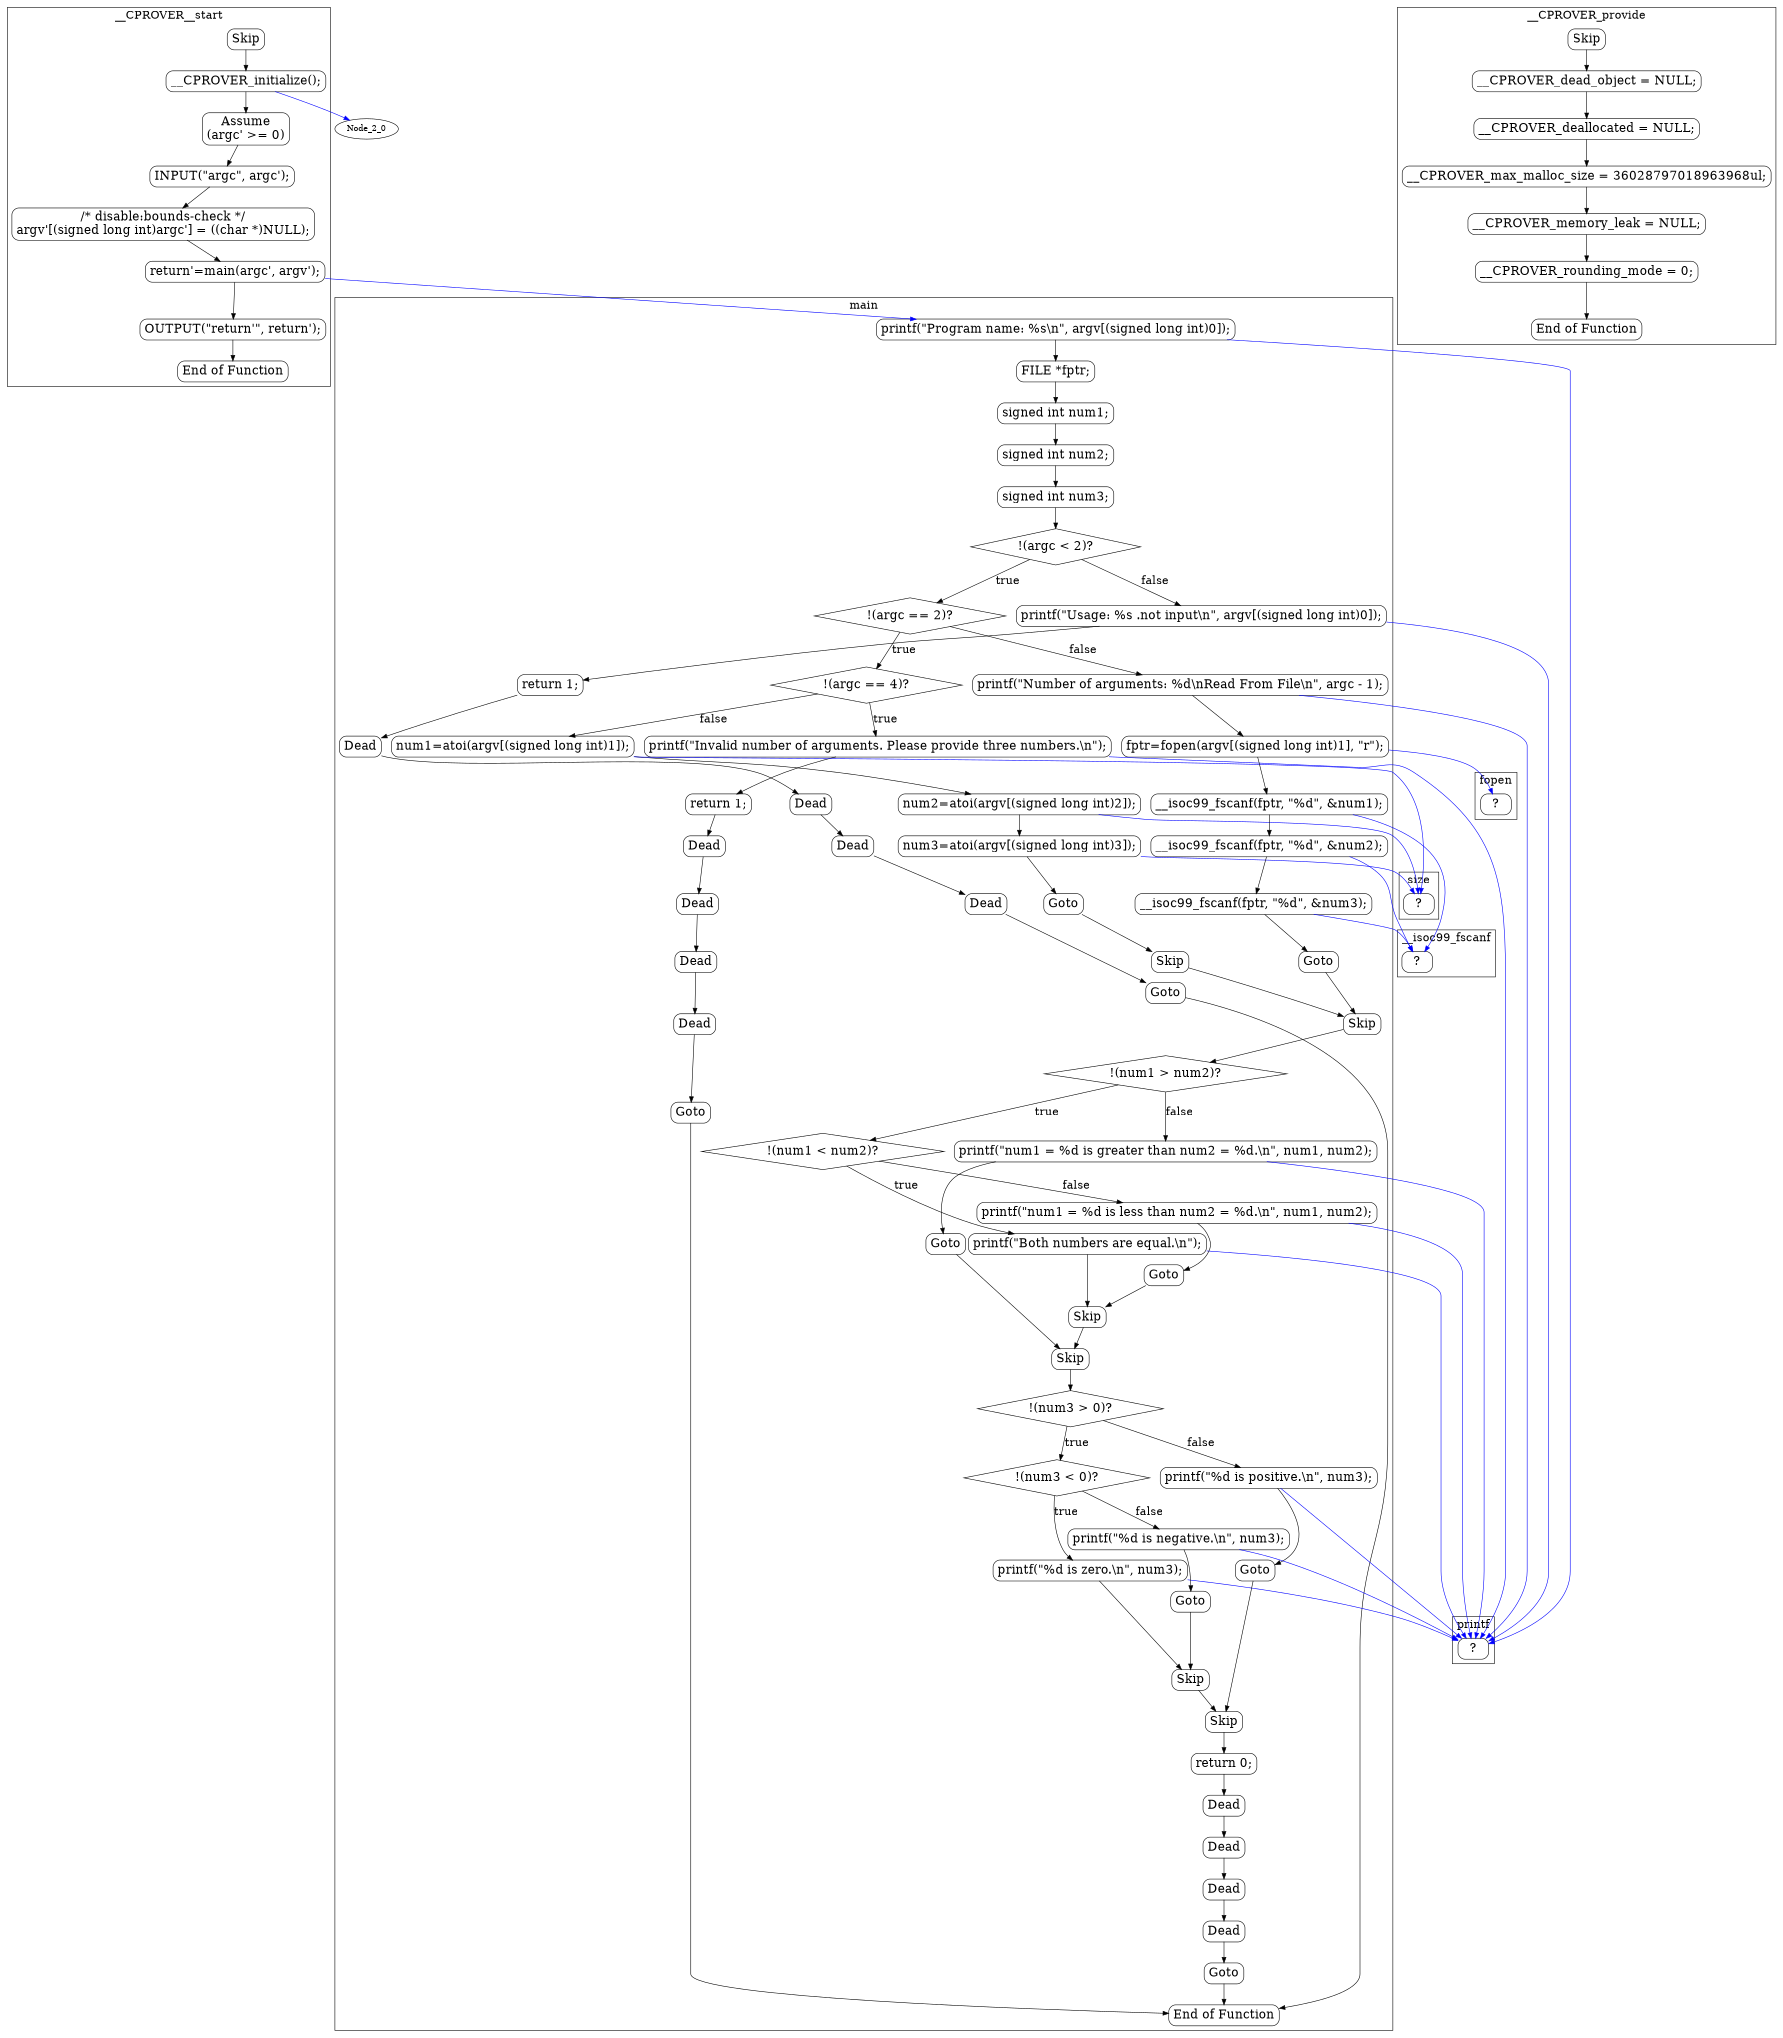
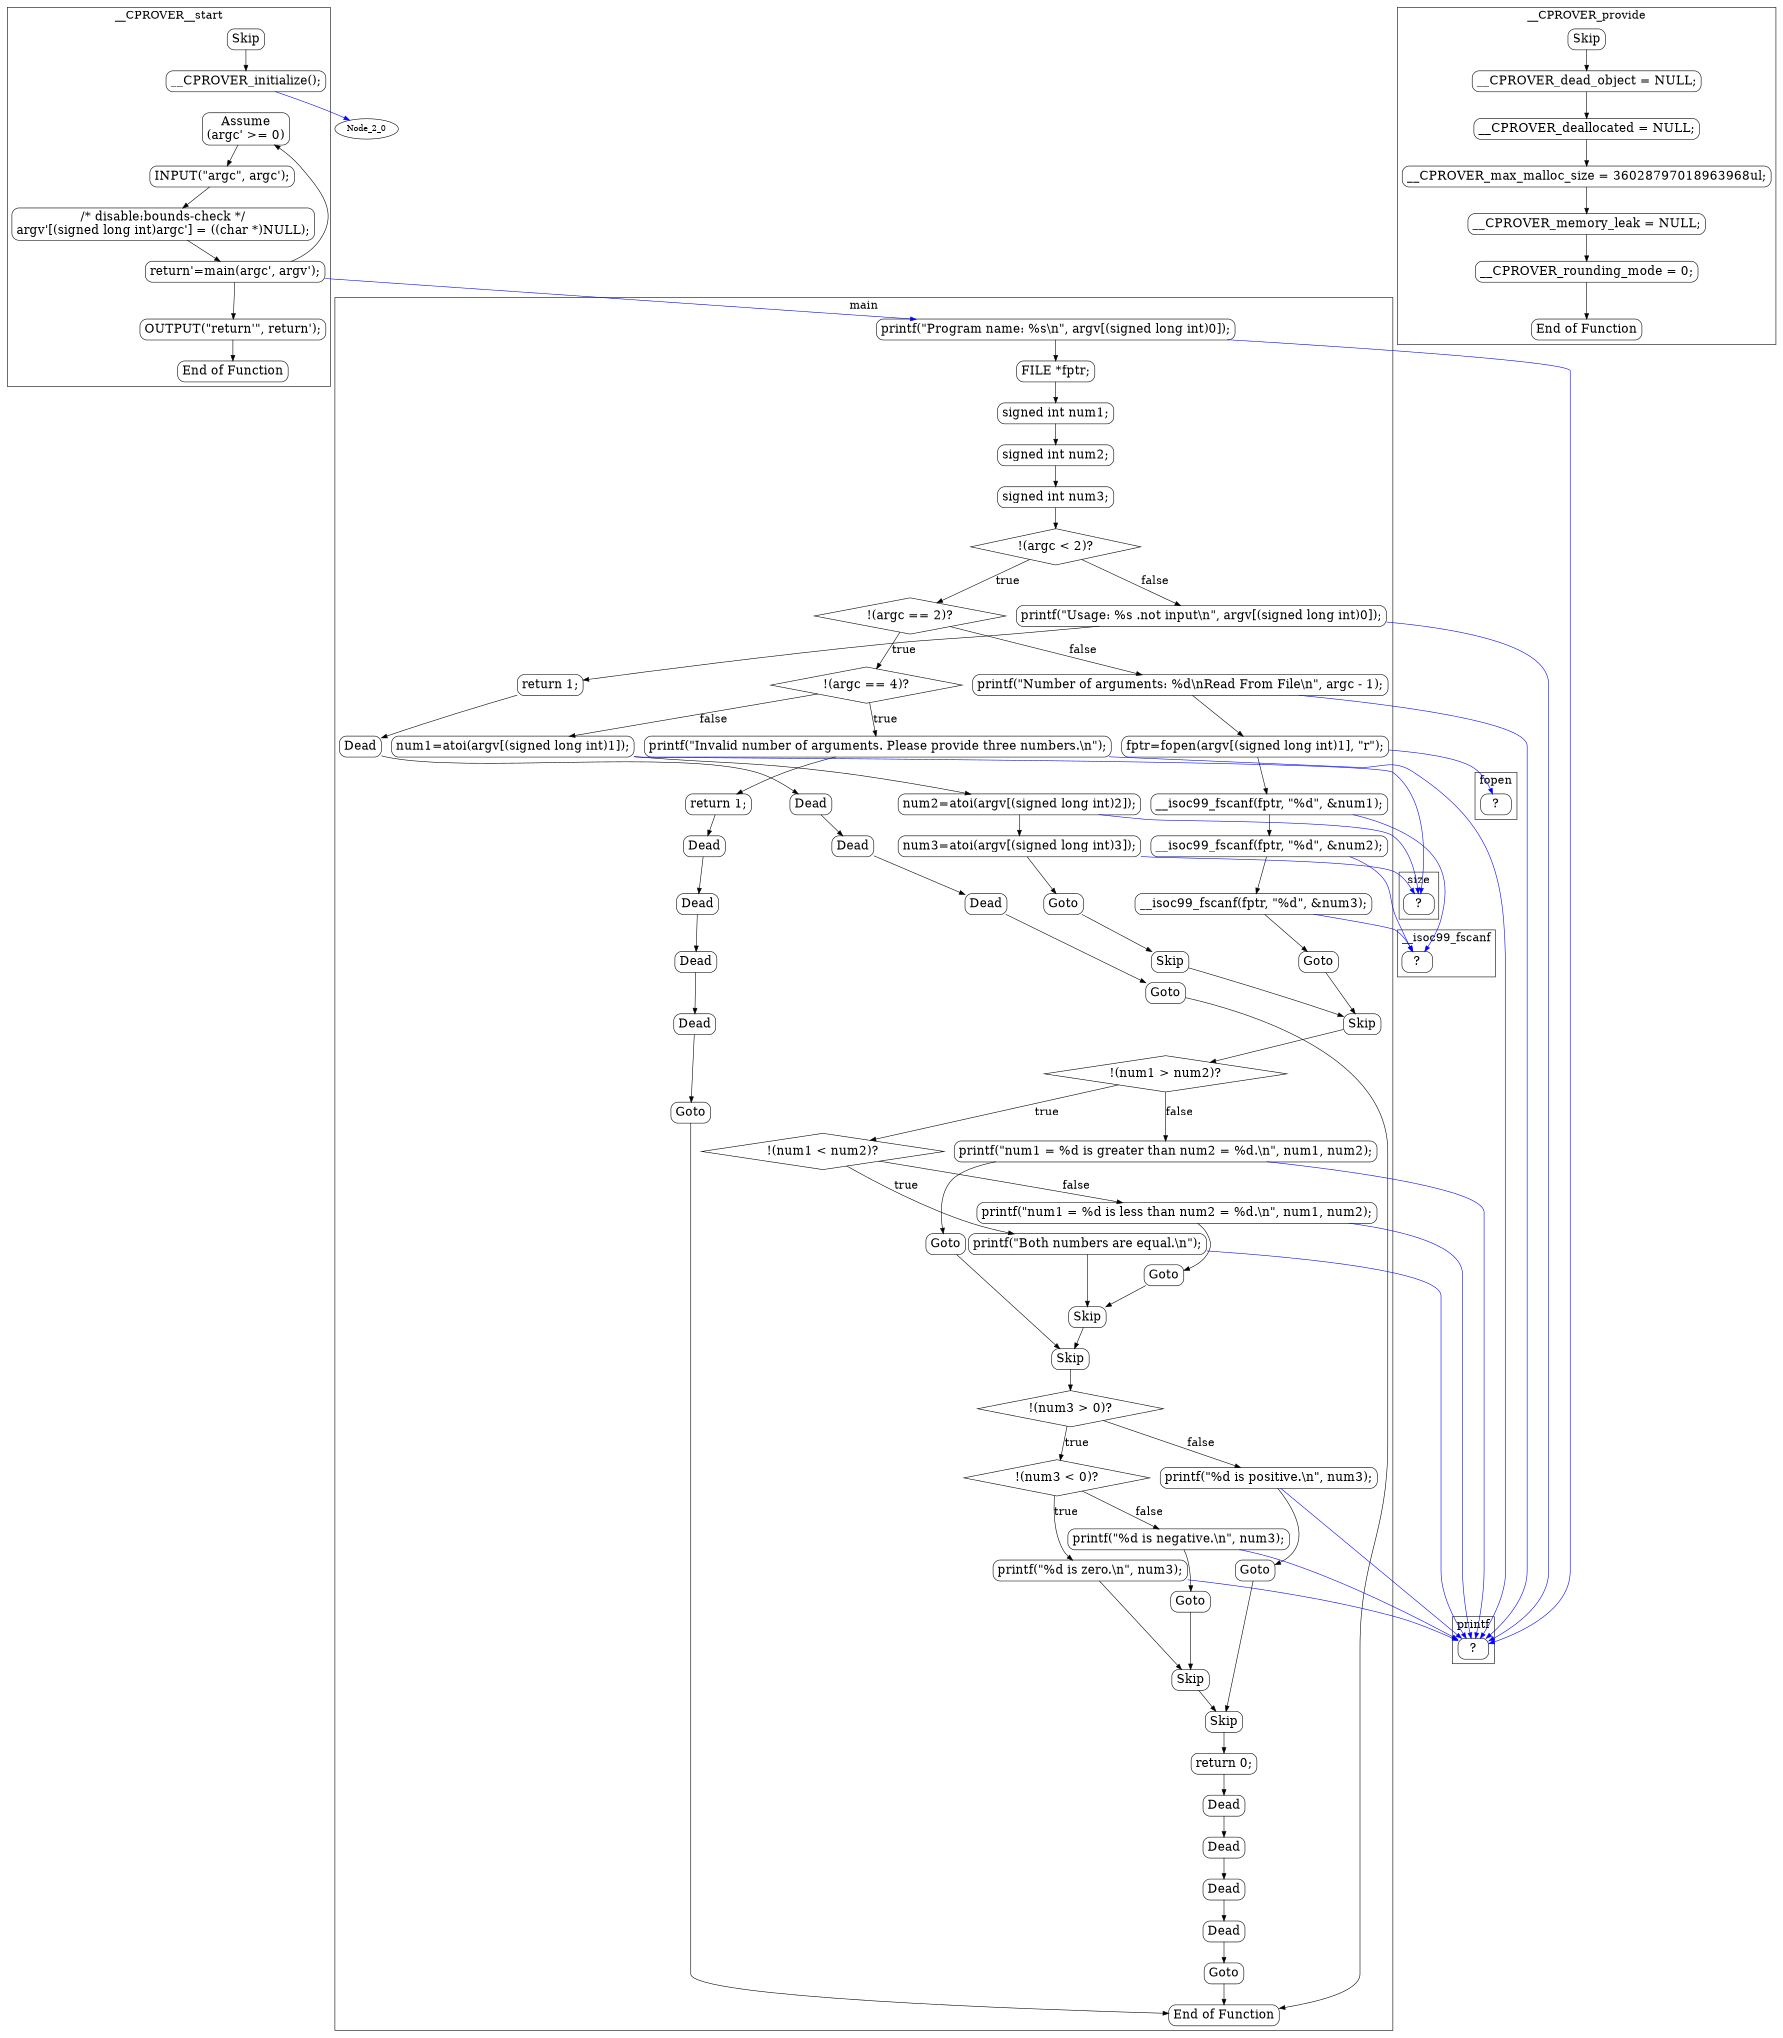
edge "__CPROVER_initialize();" -> "Assume (argc' >= 0)": now "return'=main(argc', argv');" -> "Assume (argc' >= 0)"
